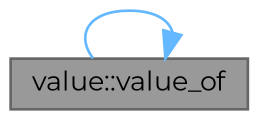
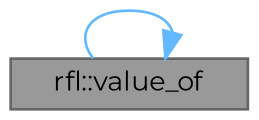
node "value::value_of": label "value::value_of" -> "rfl::value_of"
